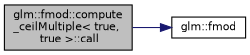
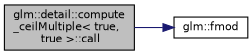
node "glm::fmod::compute _ceilMultiple< true, true >::call": label "glm::fmod::compute _ceilMultiple< true, true >::call" -> "glm::detail::compute _ceilMultiple< true, true >::call"
